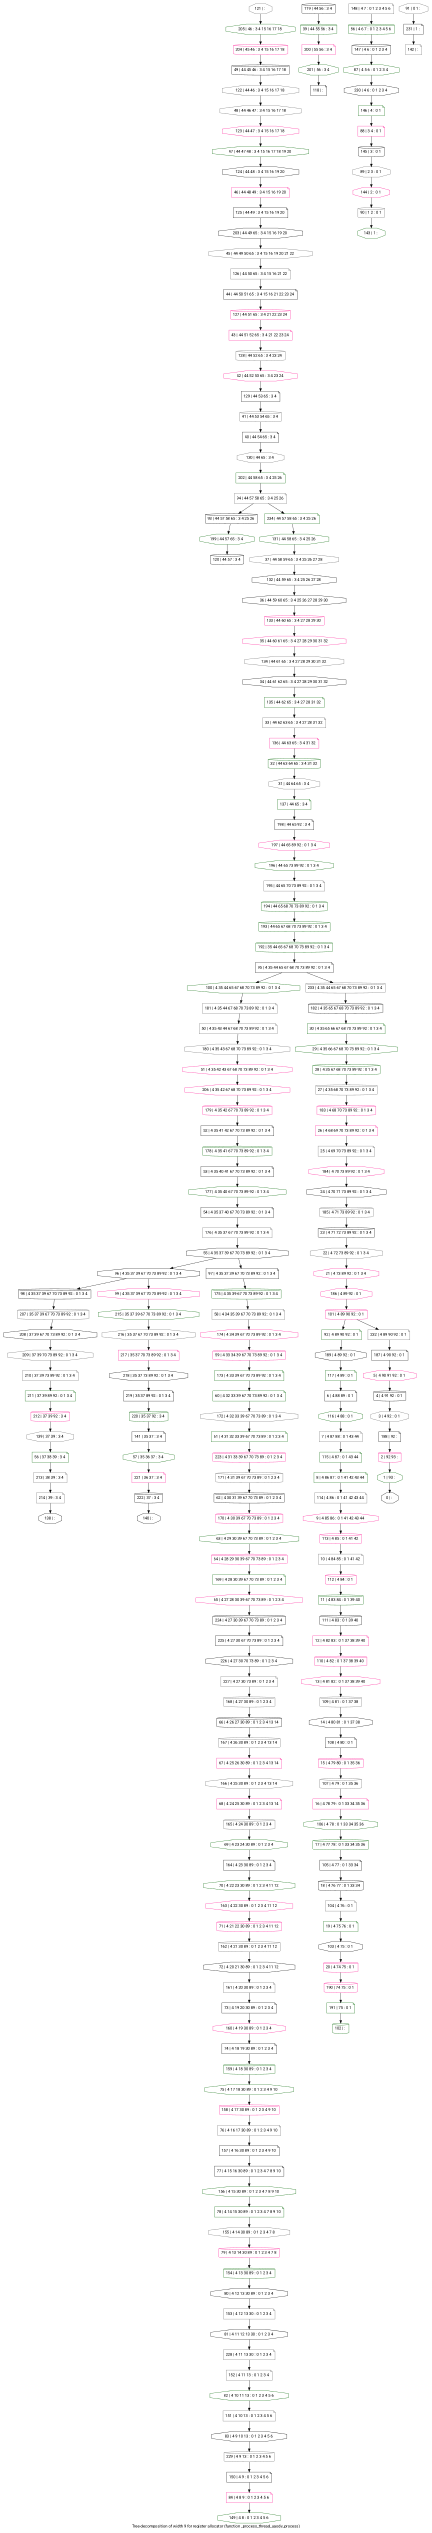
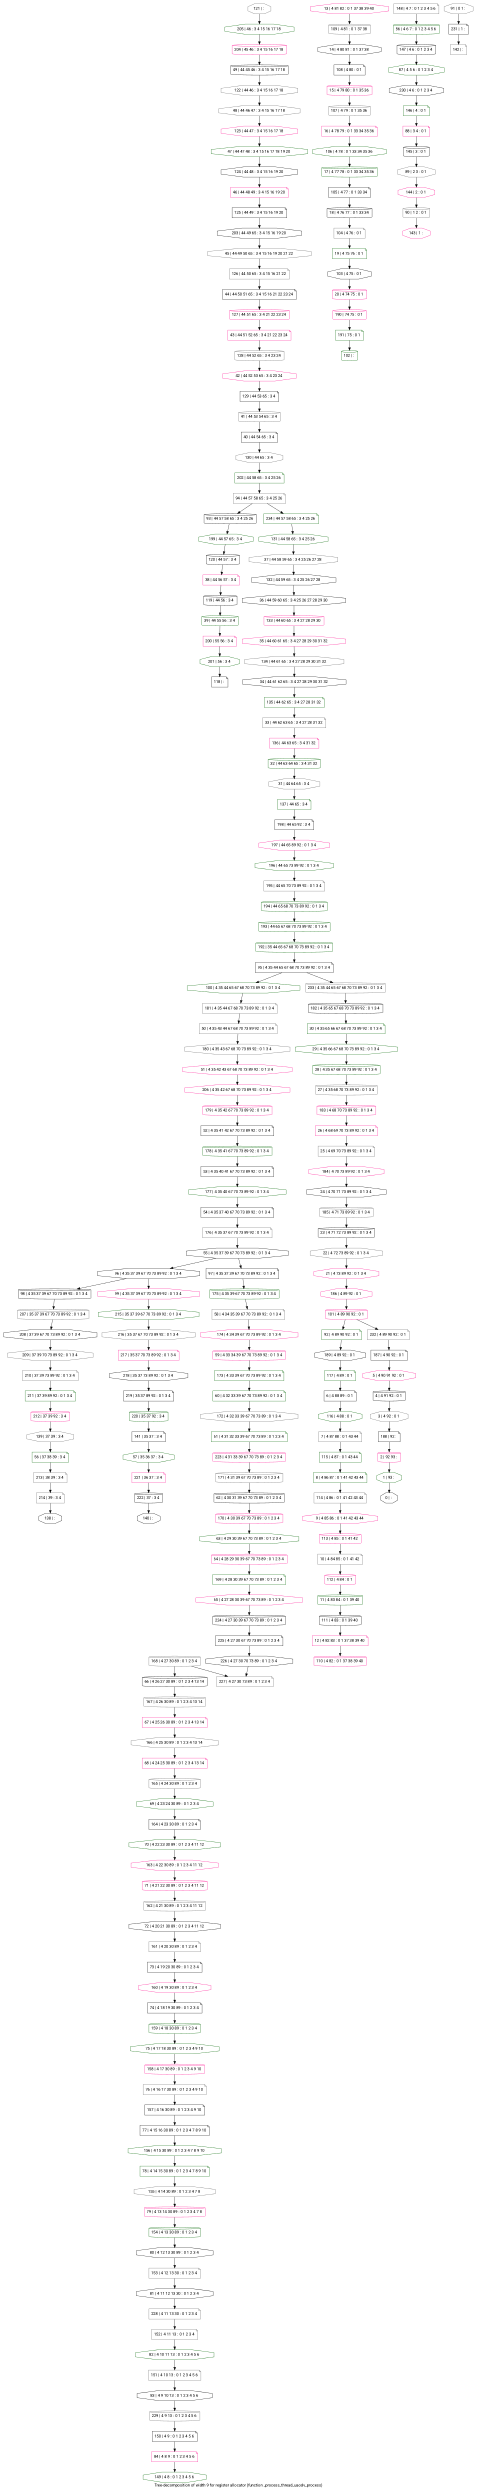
node "143 | 1 :": color darkgreen -> deeppink
node "38 | 44 56 57 : 3 4": added
edge "110 | 4 82 : 0 1 37 38 39 40" -> "13 | 4 81 82 : 0 1 37 38 39 40": removed
edge "227 | 4 27 30 73 89 : 0 1 2 3 4" -> "168 | 4 27 30 89 : 0 1 2 3 4": reversed
